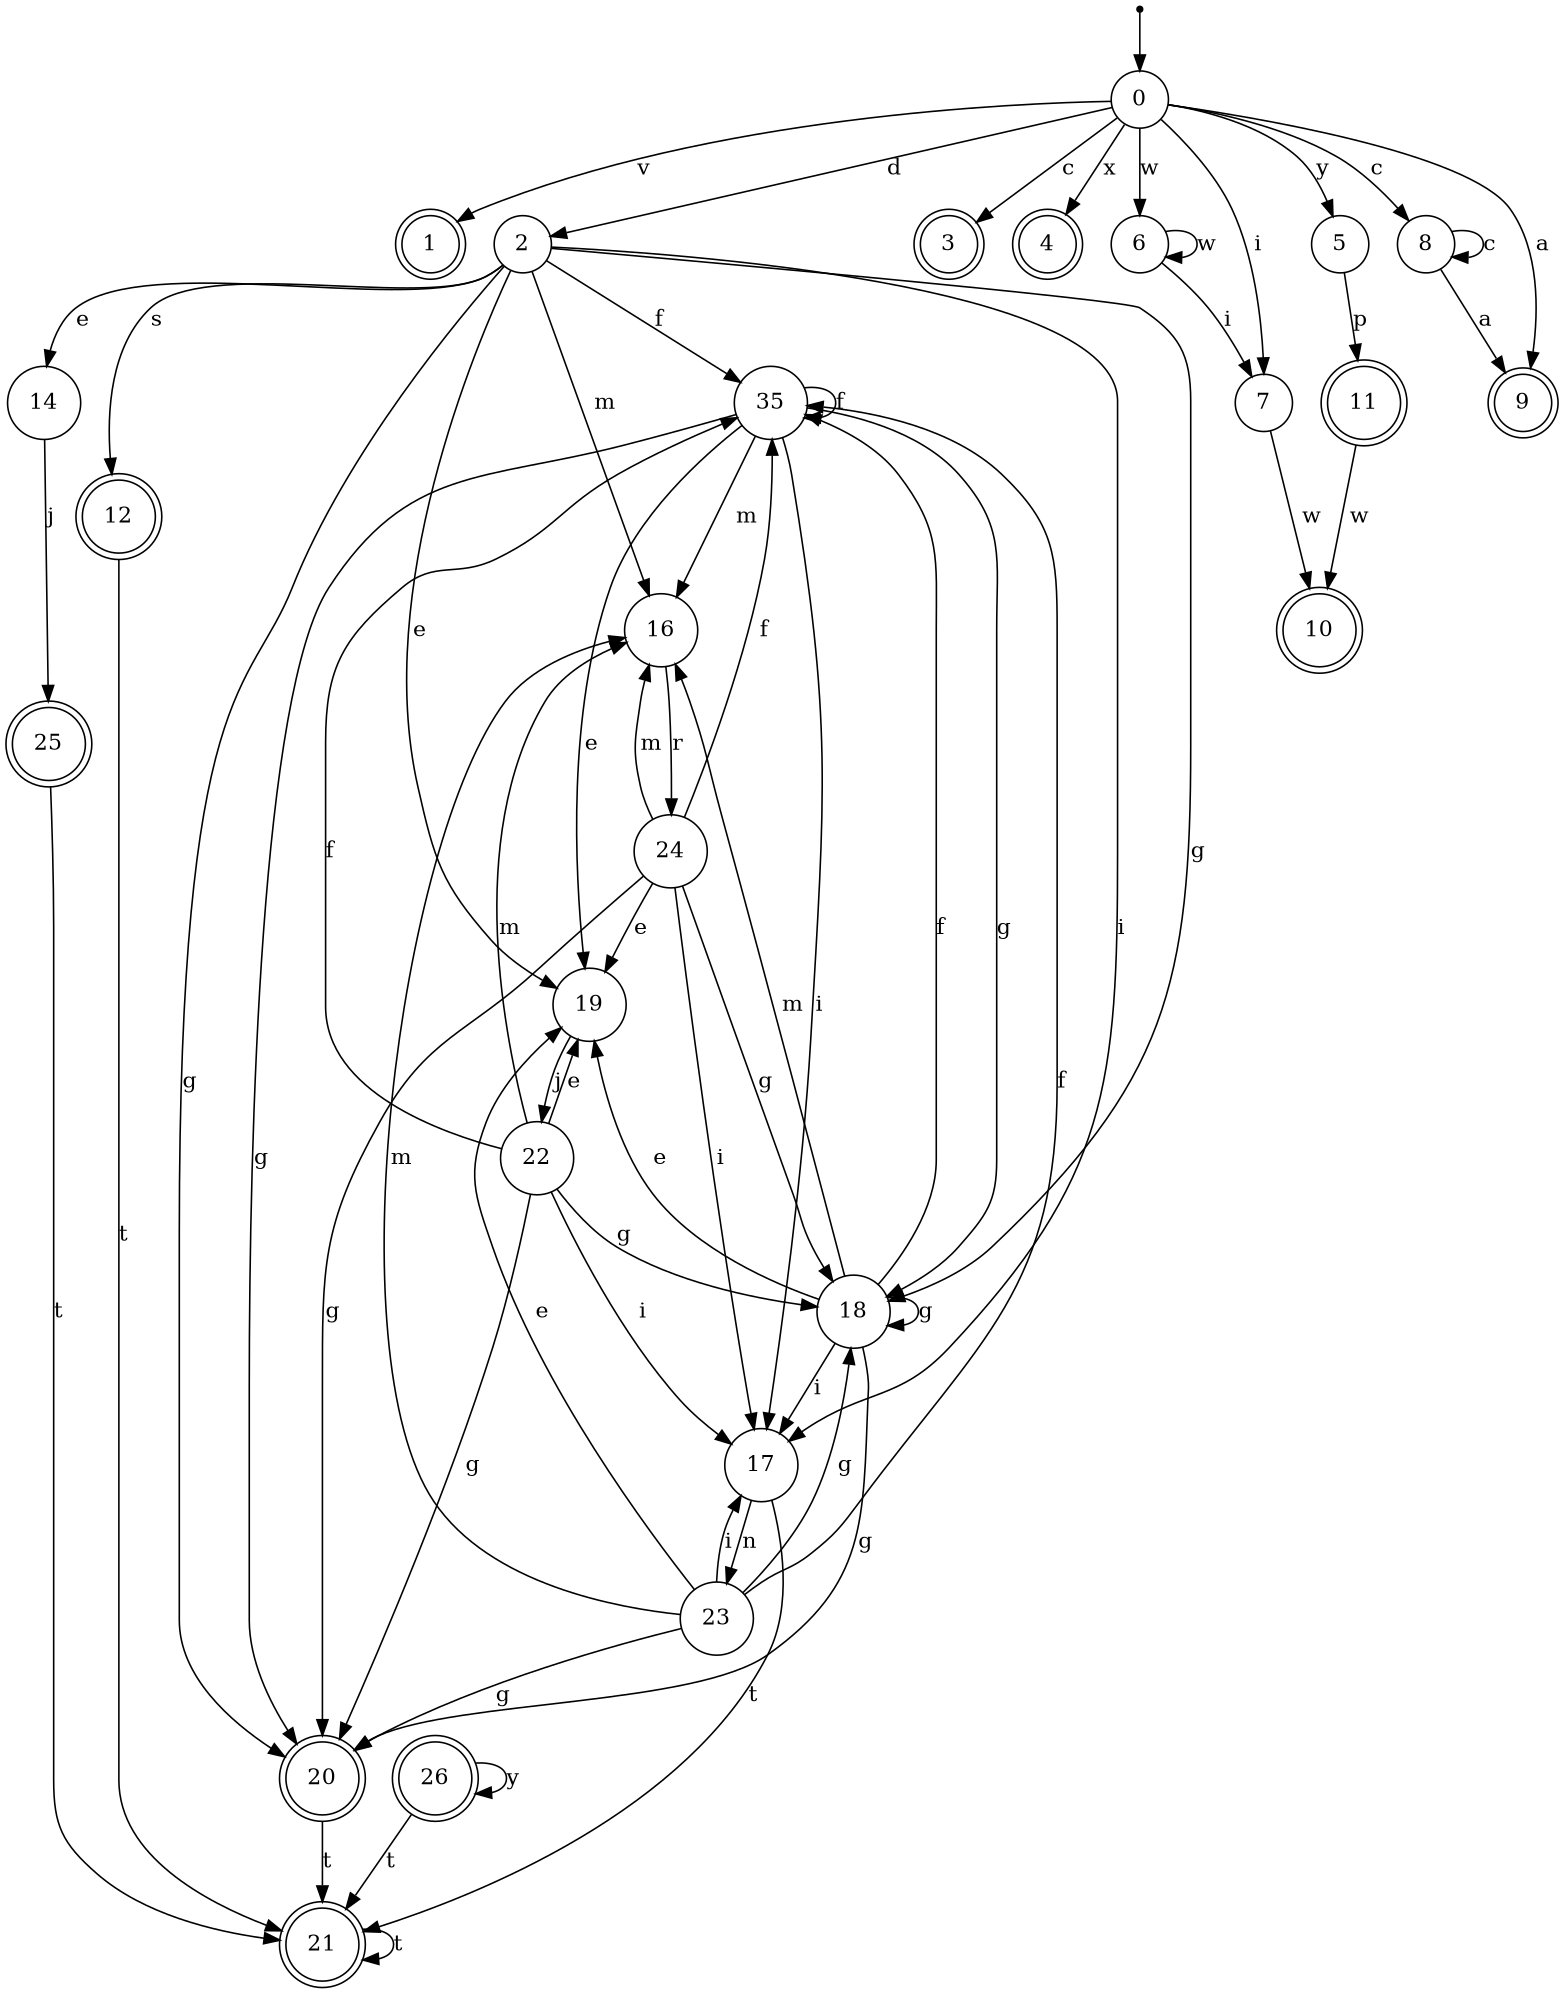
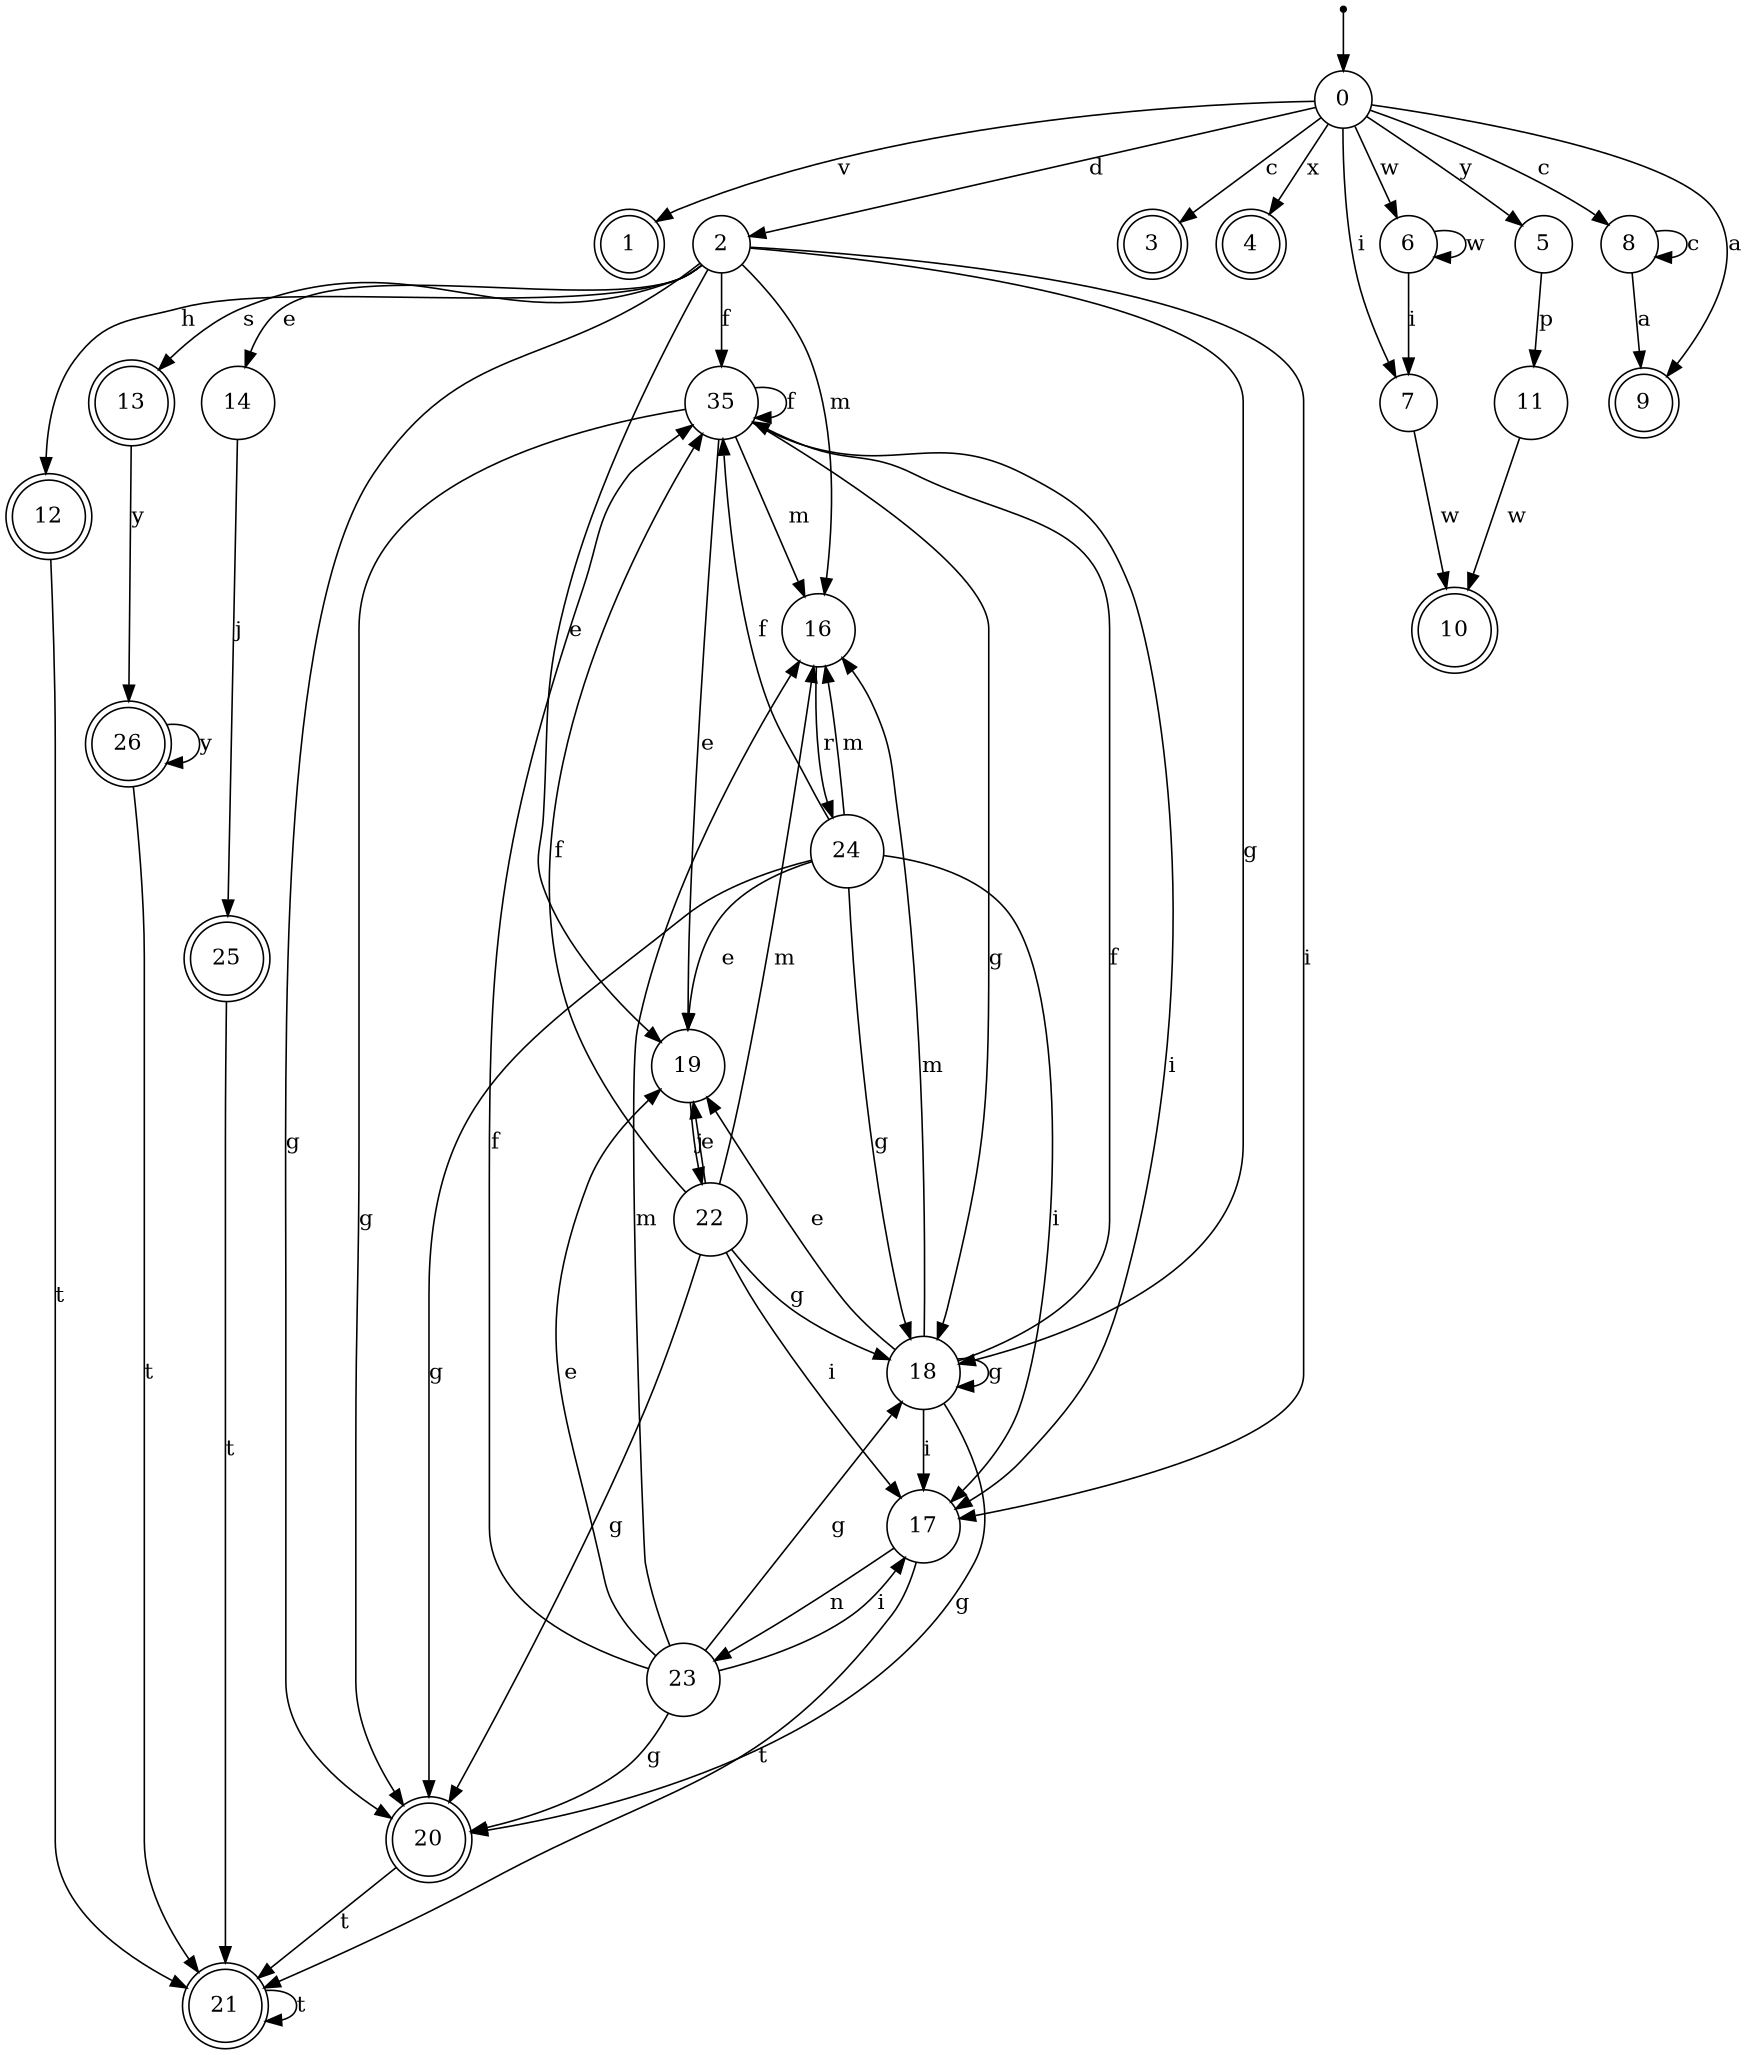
edge "2" -> "12": label "s" -> "h"
node "13": added
node "11": shape doublecircle -> circle
